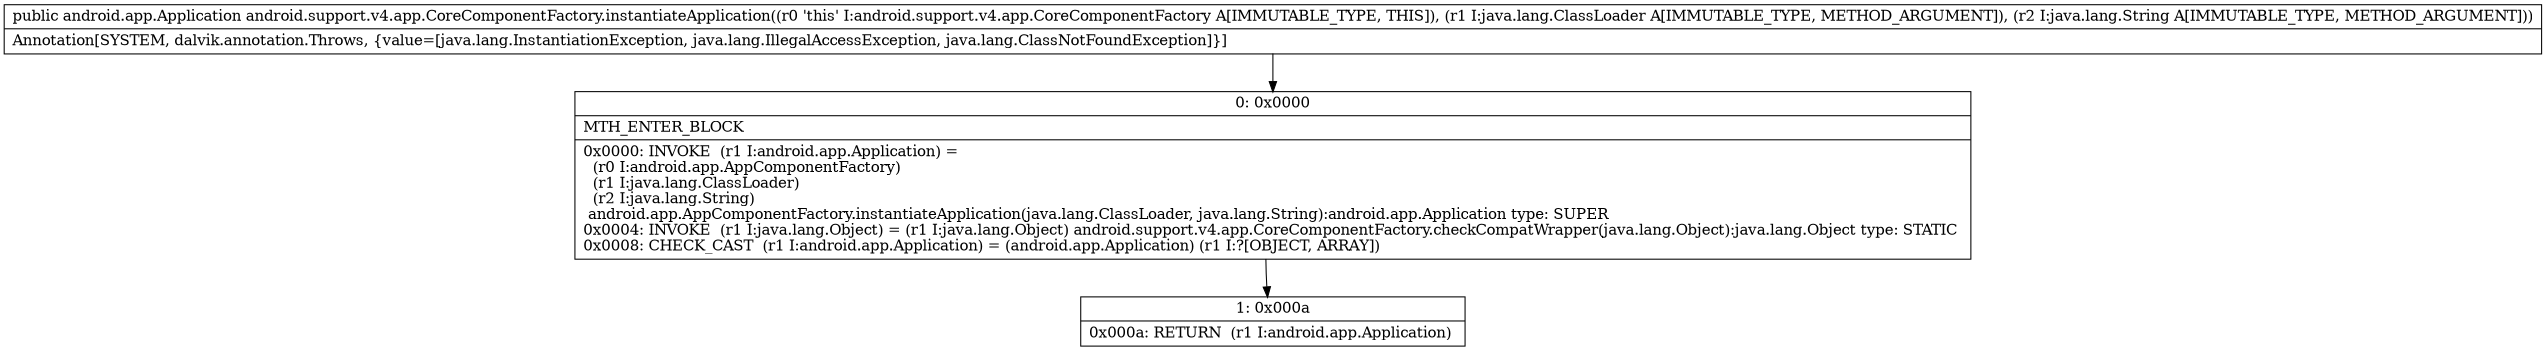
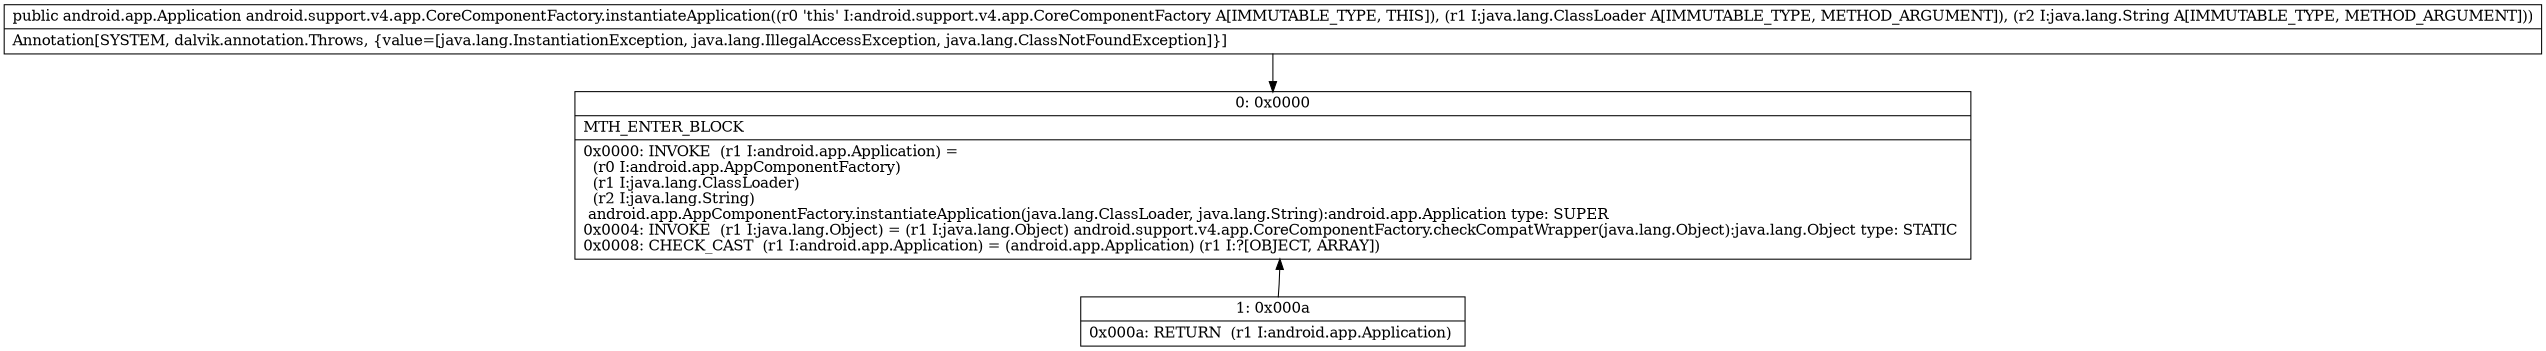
edge "0: 0x0000" -> "1: 0x000a": reversed
